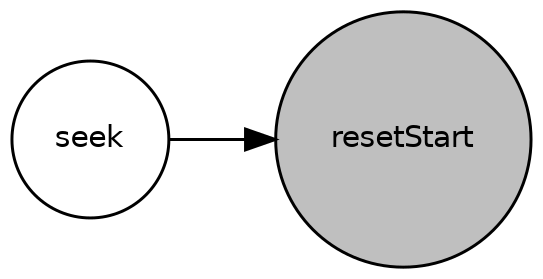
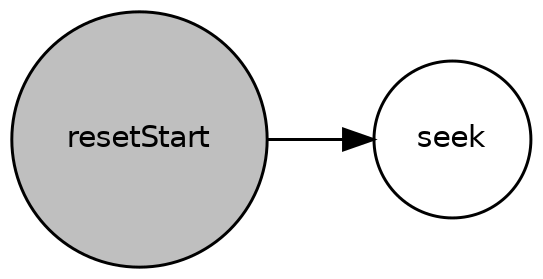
edge "seek" -> "resetStart": reversed
